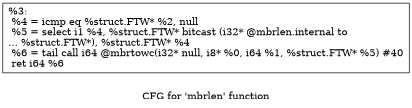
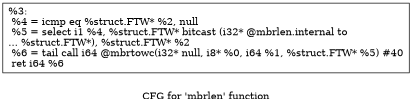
node "%3:": text "... %struct.FTW*), %struct.FTW* %4" -> "... %struct.FTW*), %struct.FTW* %2"
